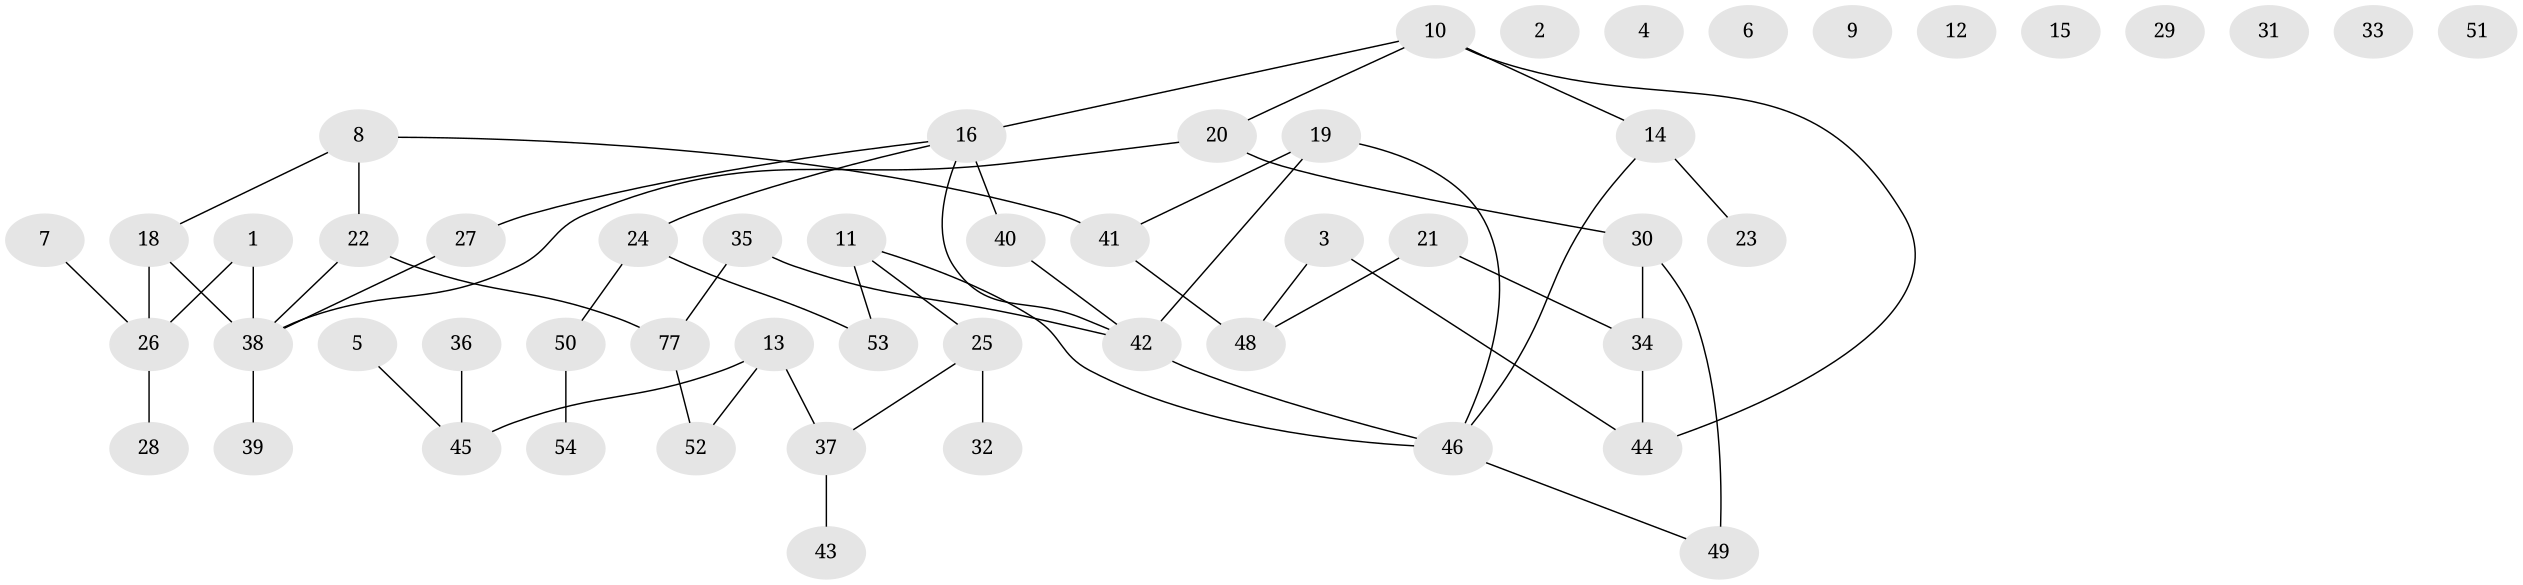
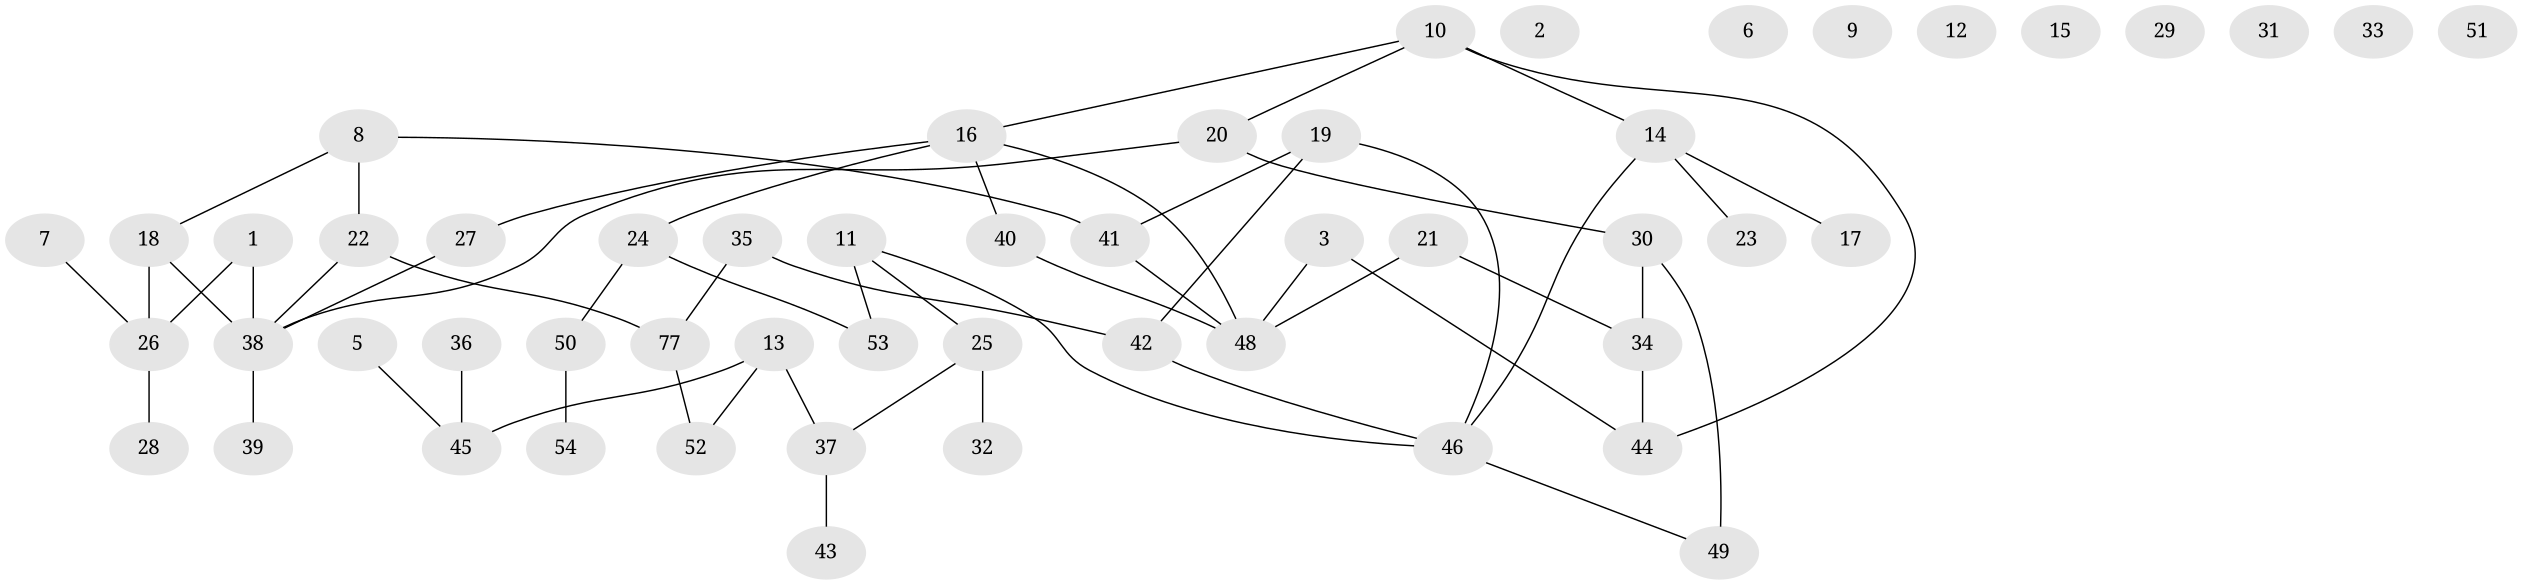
node "4": removed
node "17": added
edge "16" -- "42": now "16" -- "48"
edge "40" -- "42": now "40" -- "48"
